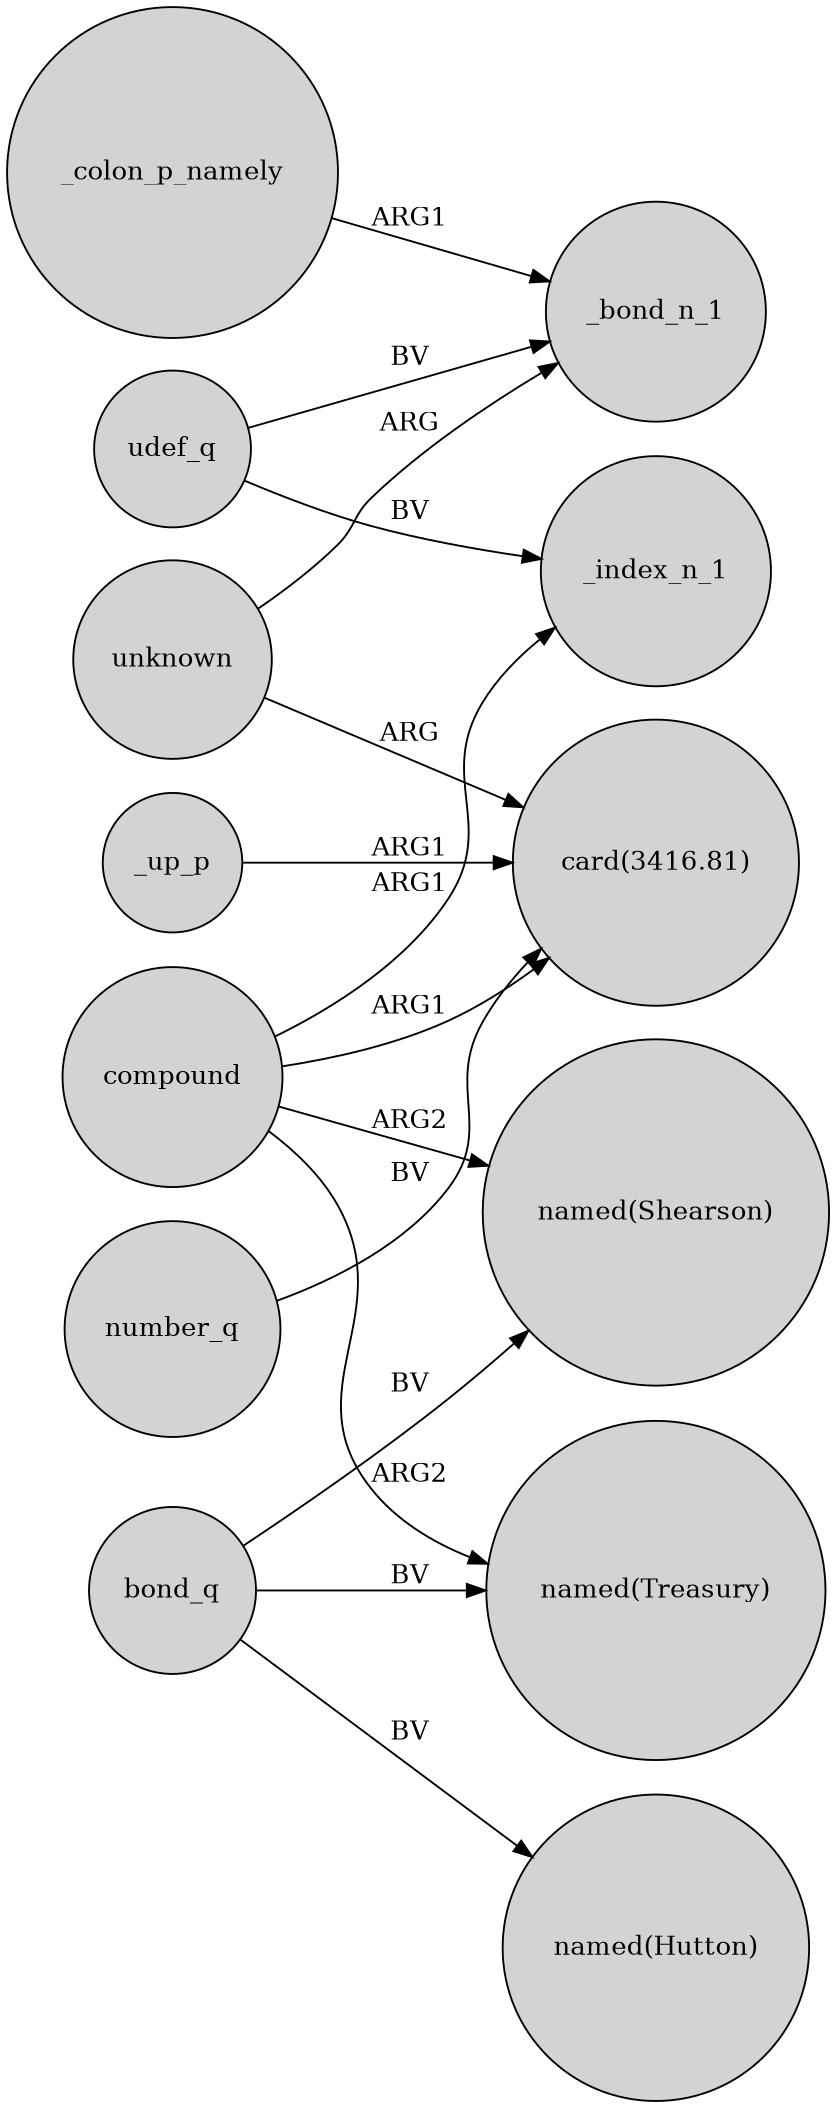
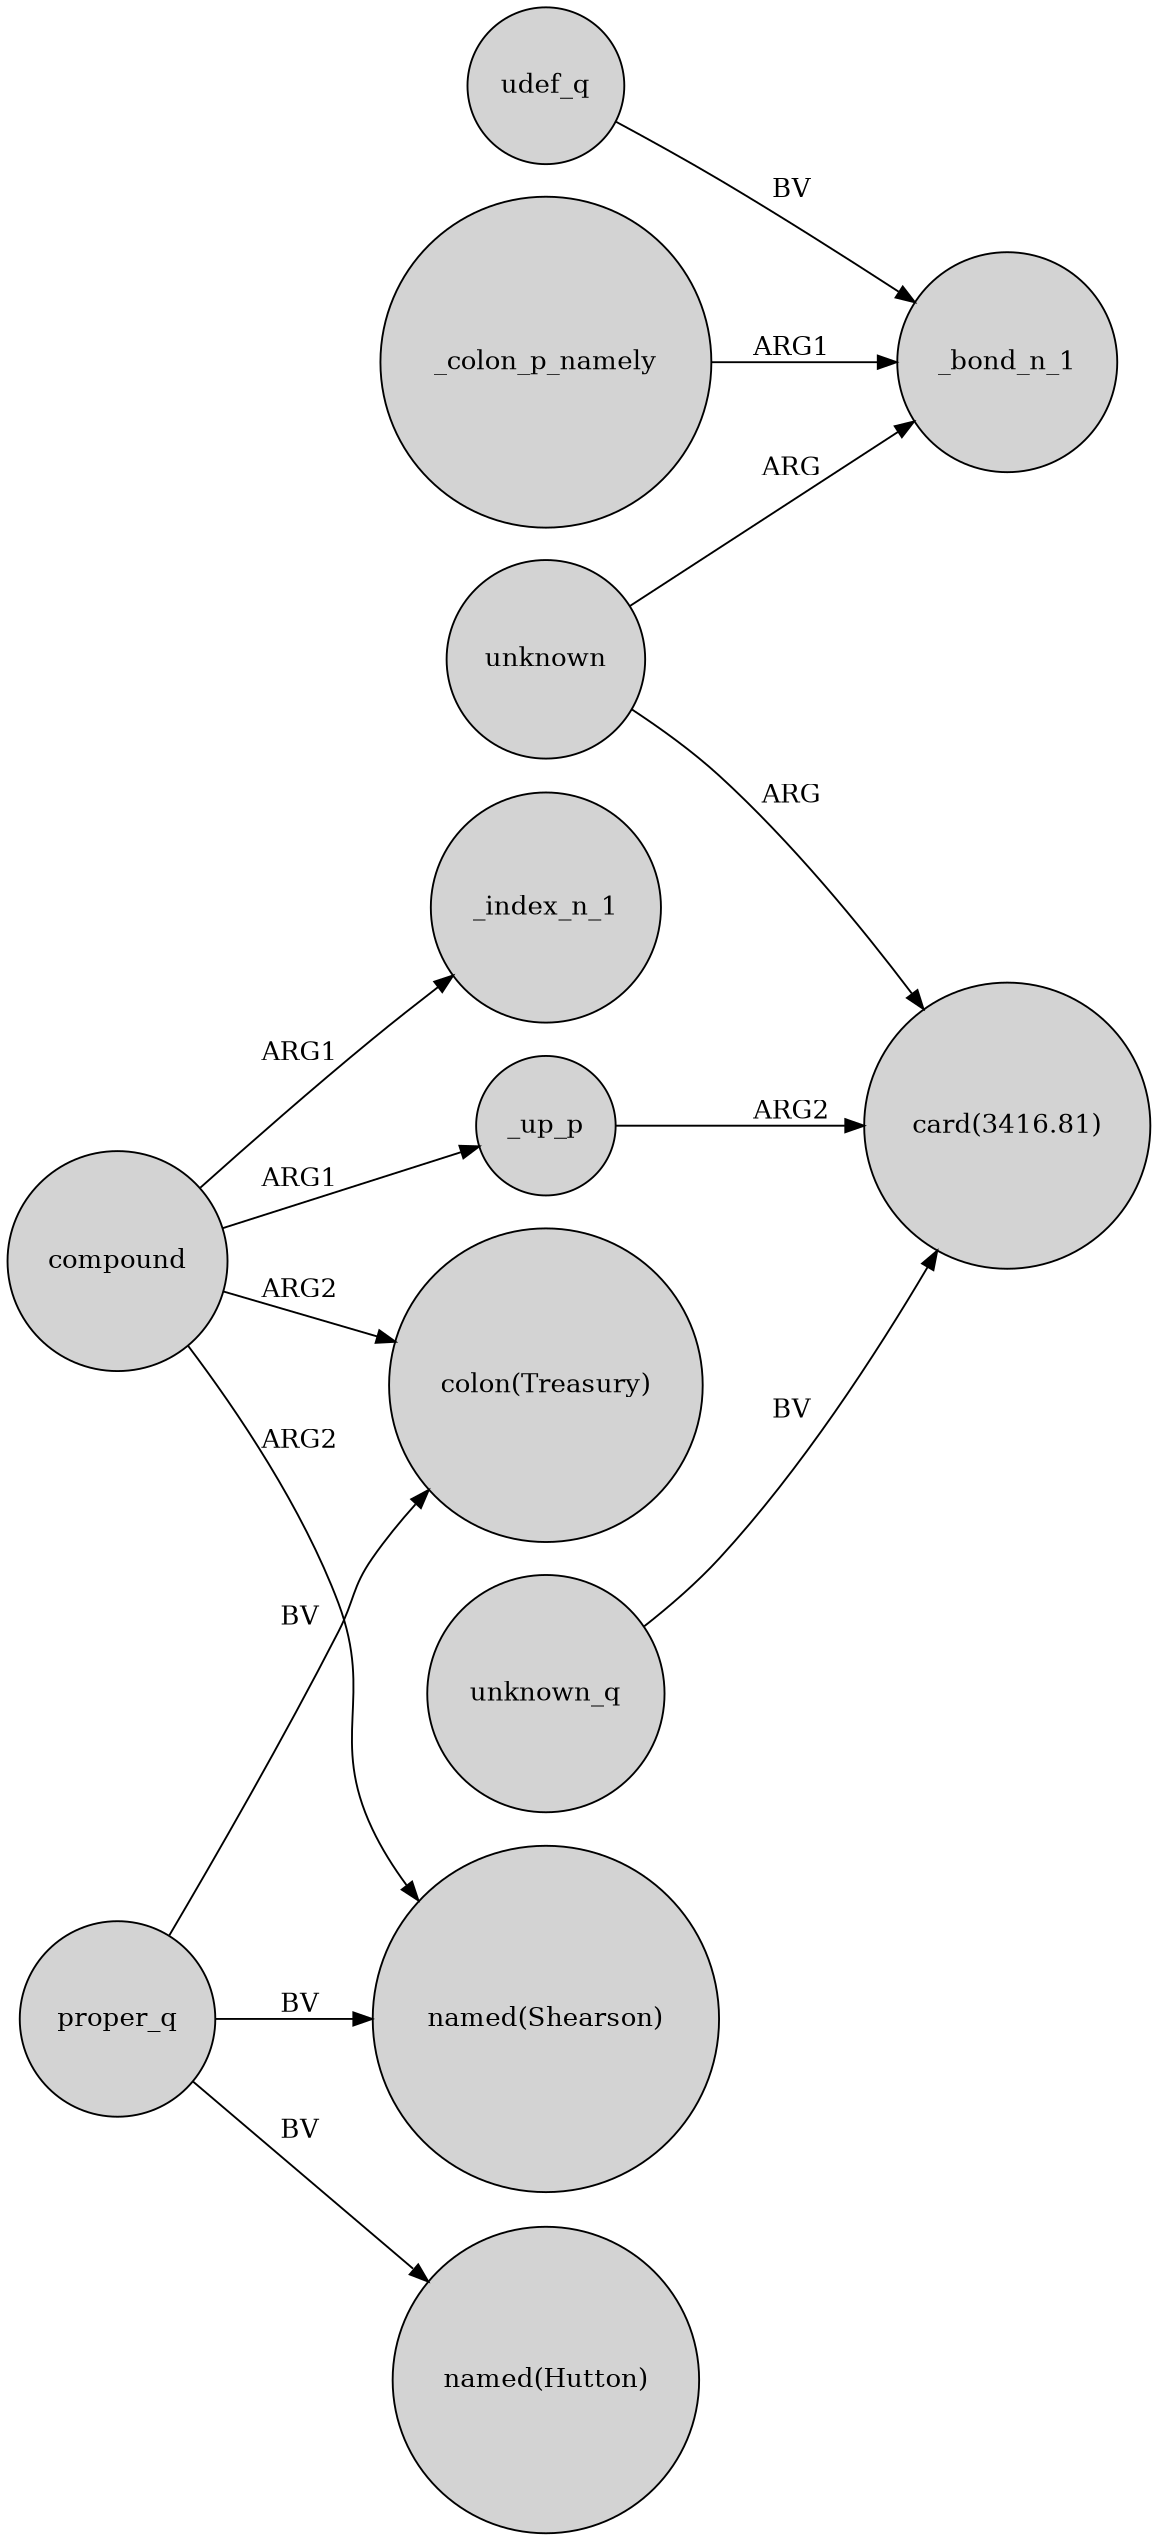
edge "udef_q" -> "_index_n_1": removed, label "BV"
edge "_up_p" -> "card(3416.81)": label "ARG1" -> "ARG2"
edge "compound" -> "card(3416.81)": now "compound" -> "_up_p"
node "number_q": label "number_q" -> "unknown_q"
node "bond_q": label "bond_q" -> "proper_q"
node "named(Treasury)": label "named(Treasury)" -> "colon(Treasury)"
